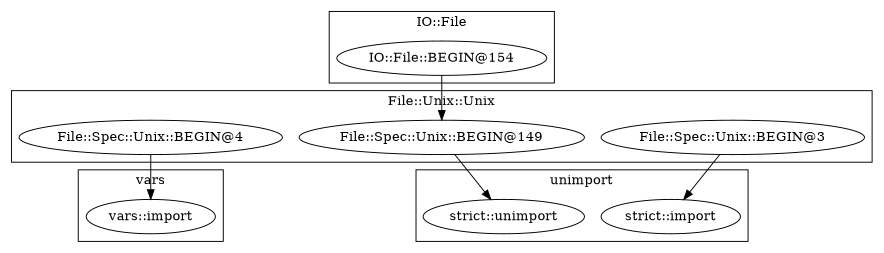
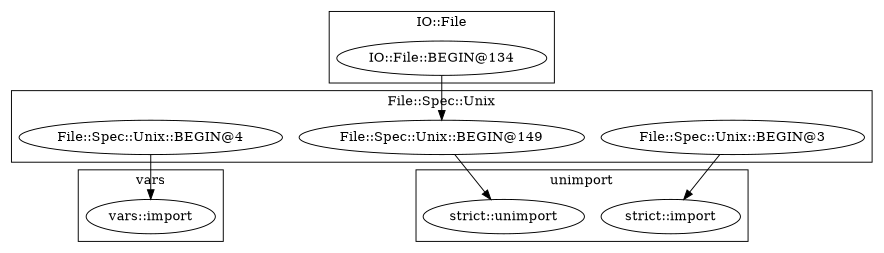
node "IO::File::BEGIN@154": label "IO::File::BEGIN@154" -> "IO::File::BEGIN@134"
cluster "File::Unix::Unix": label "File::Unix::Unix" -> "File::Spec::Unix"
